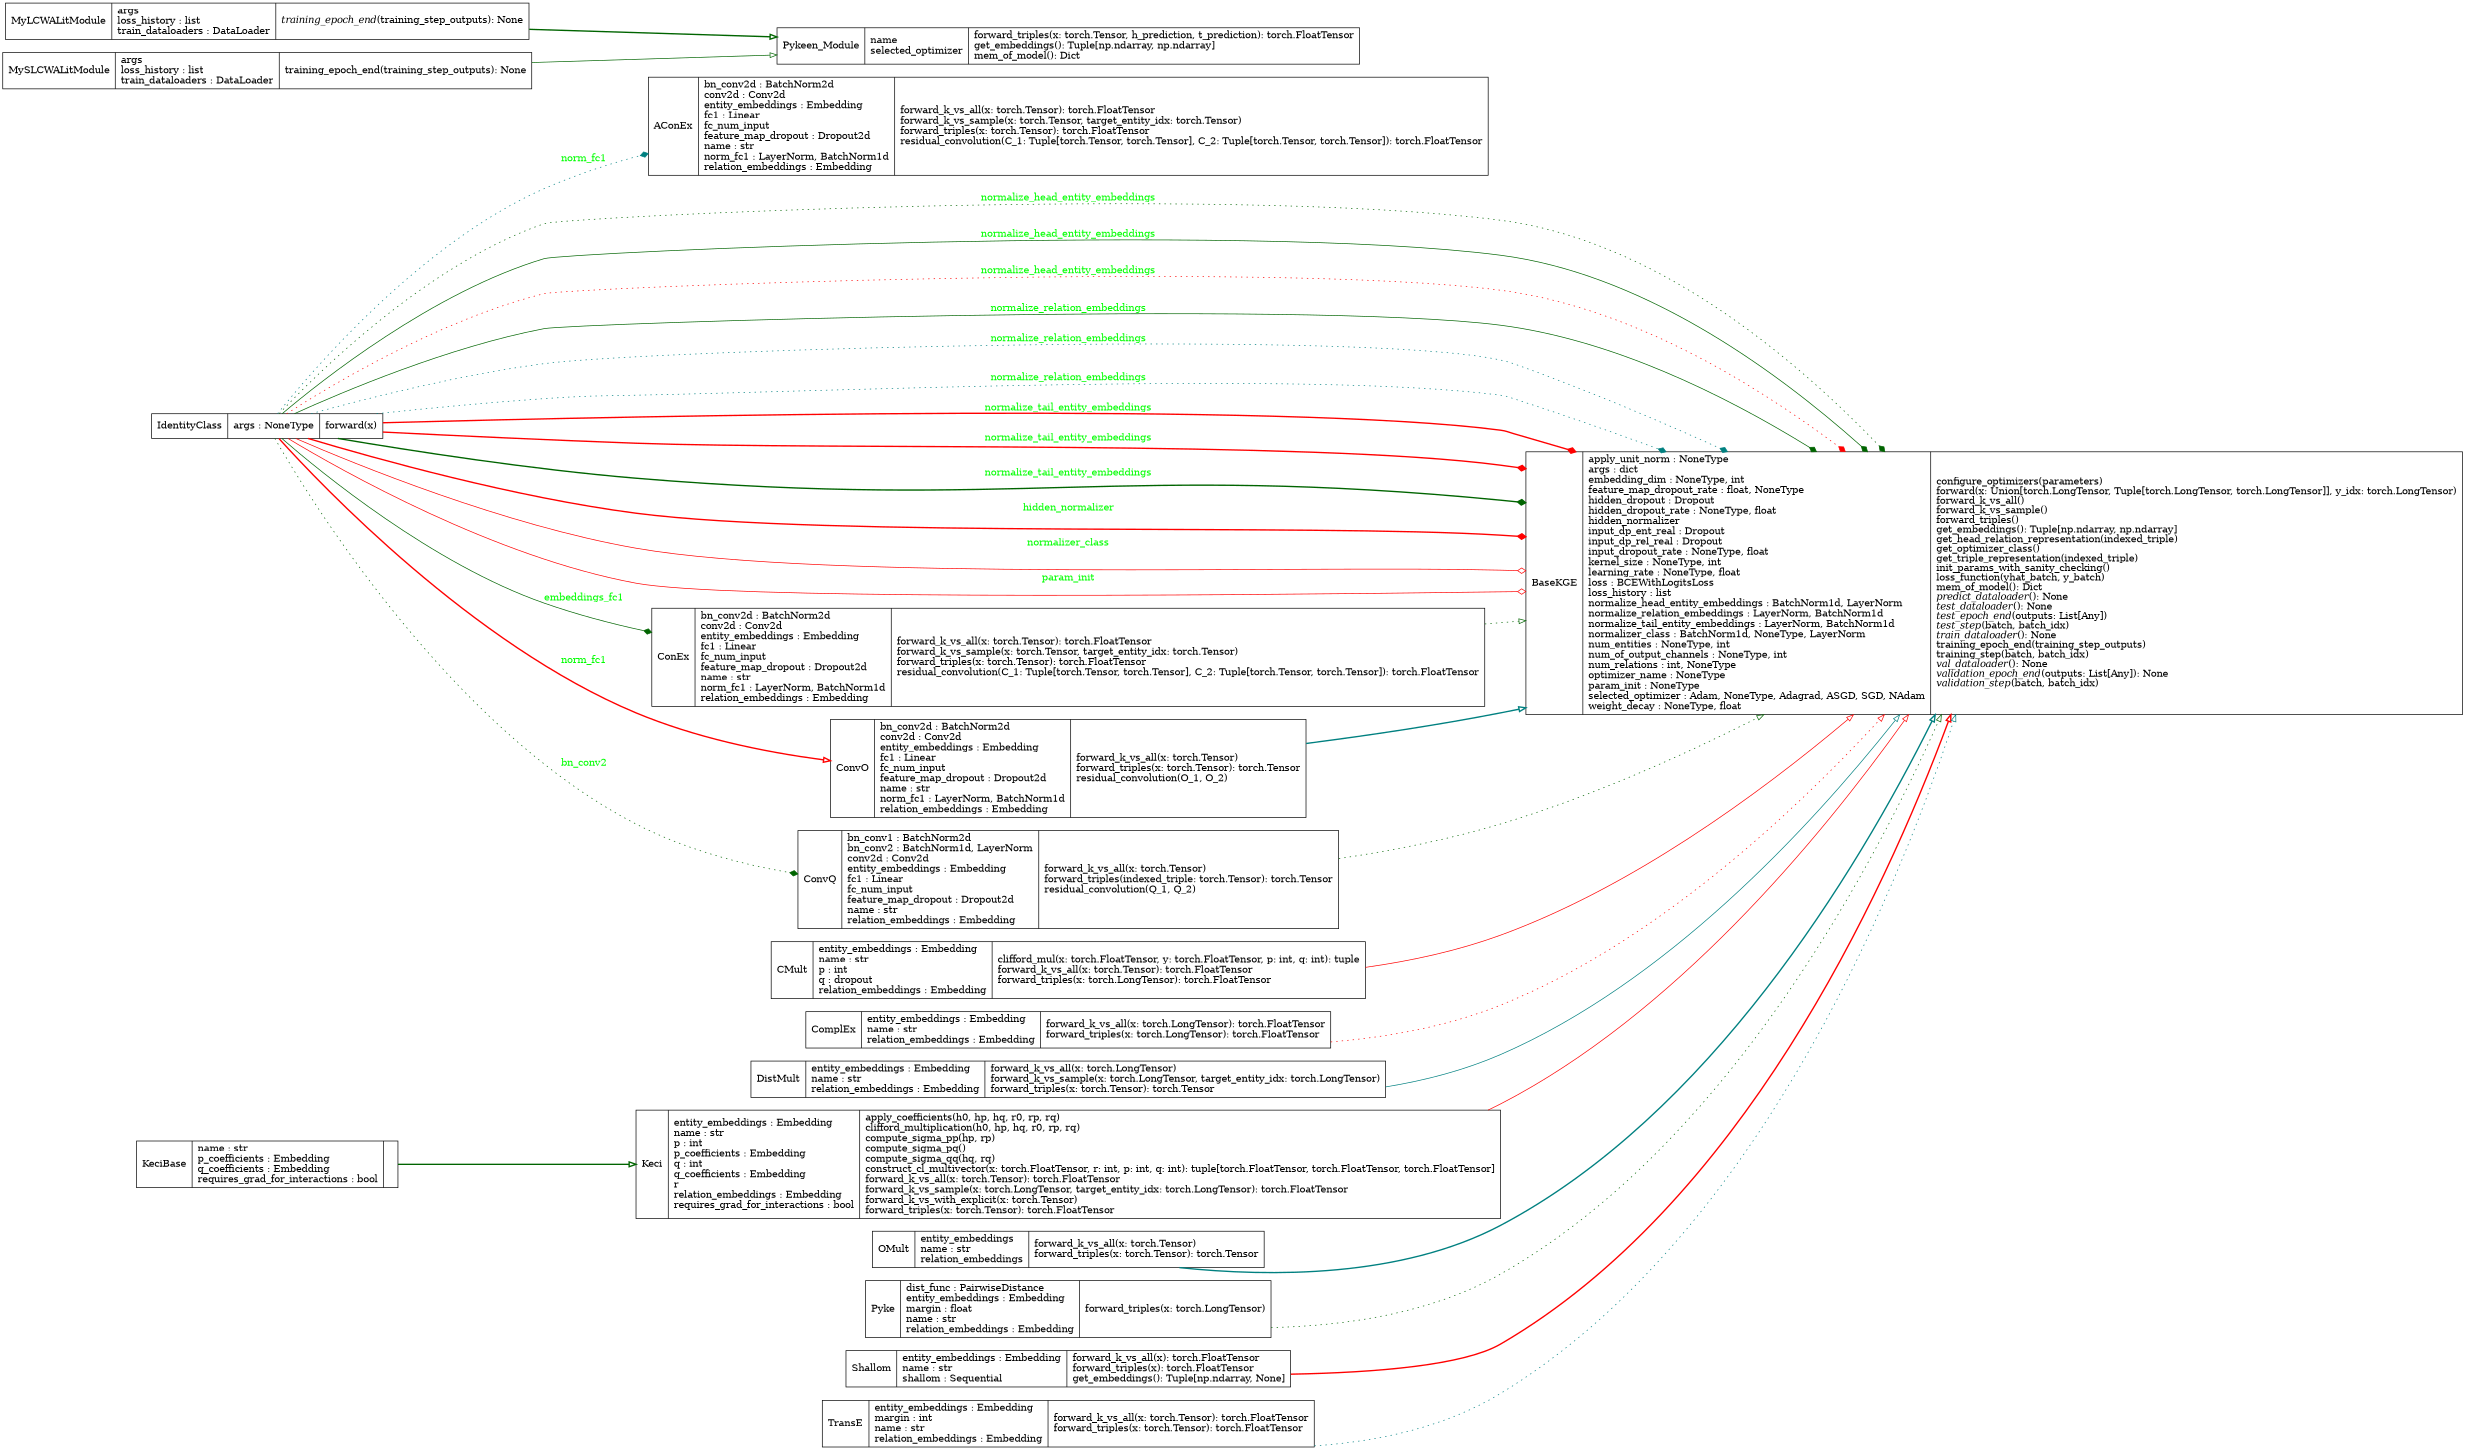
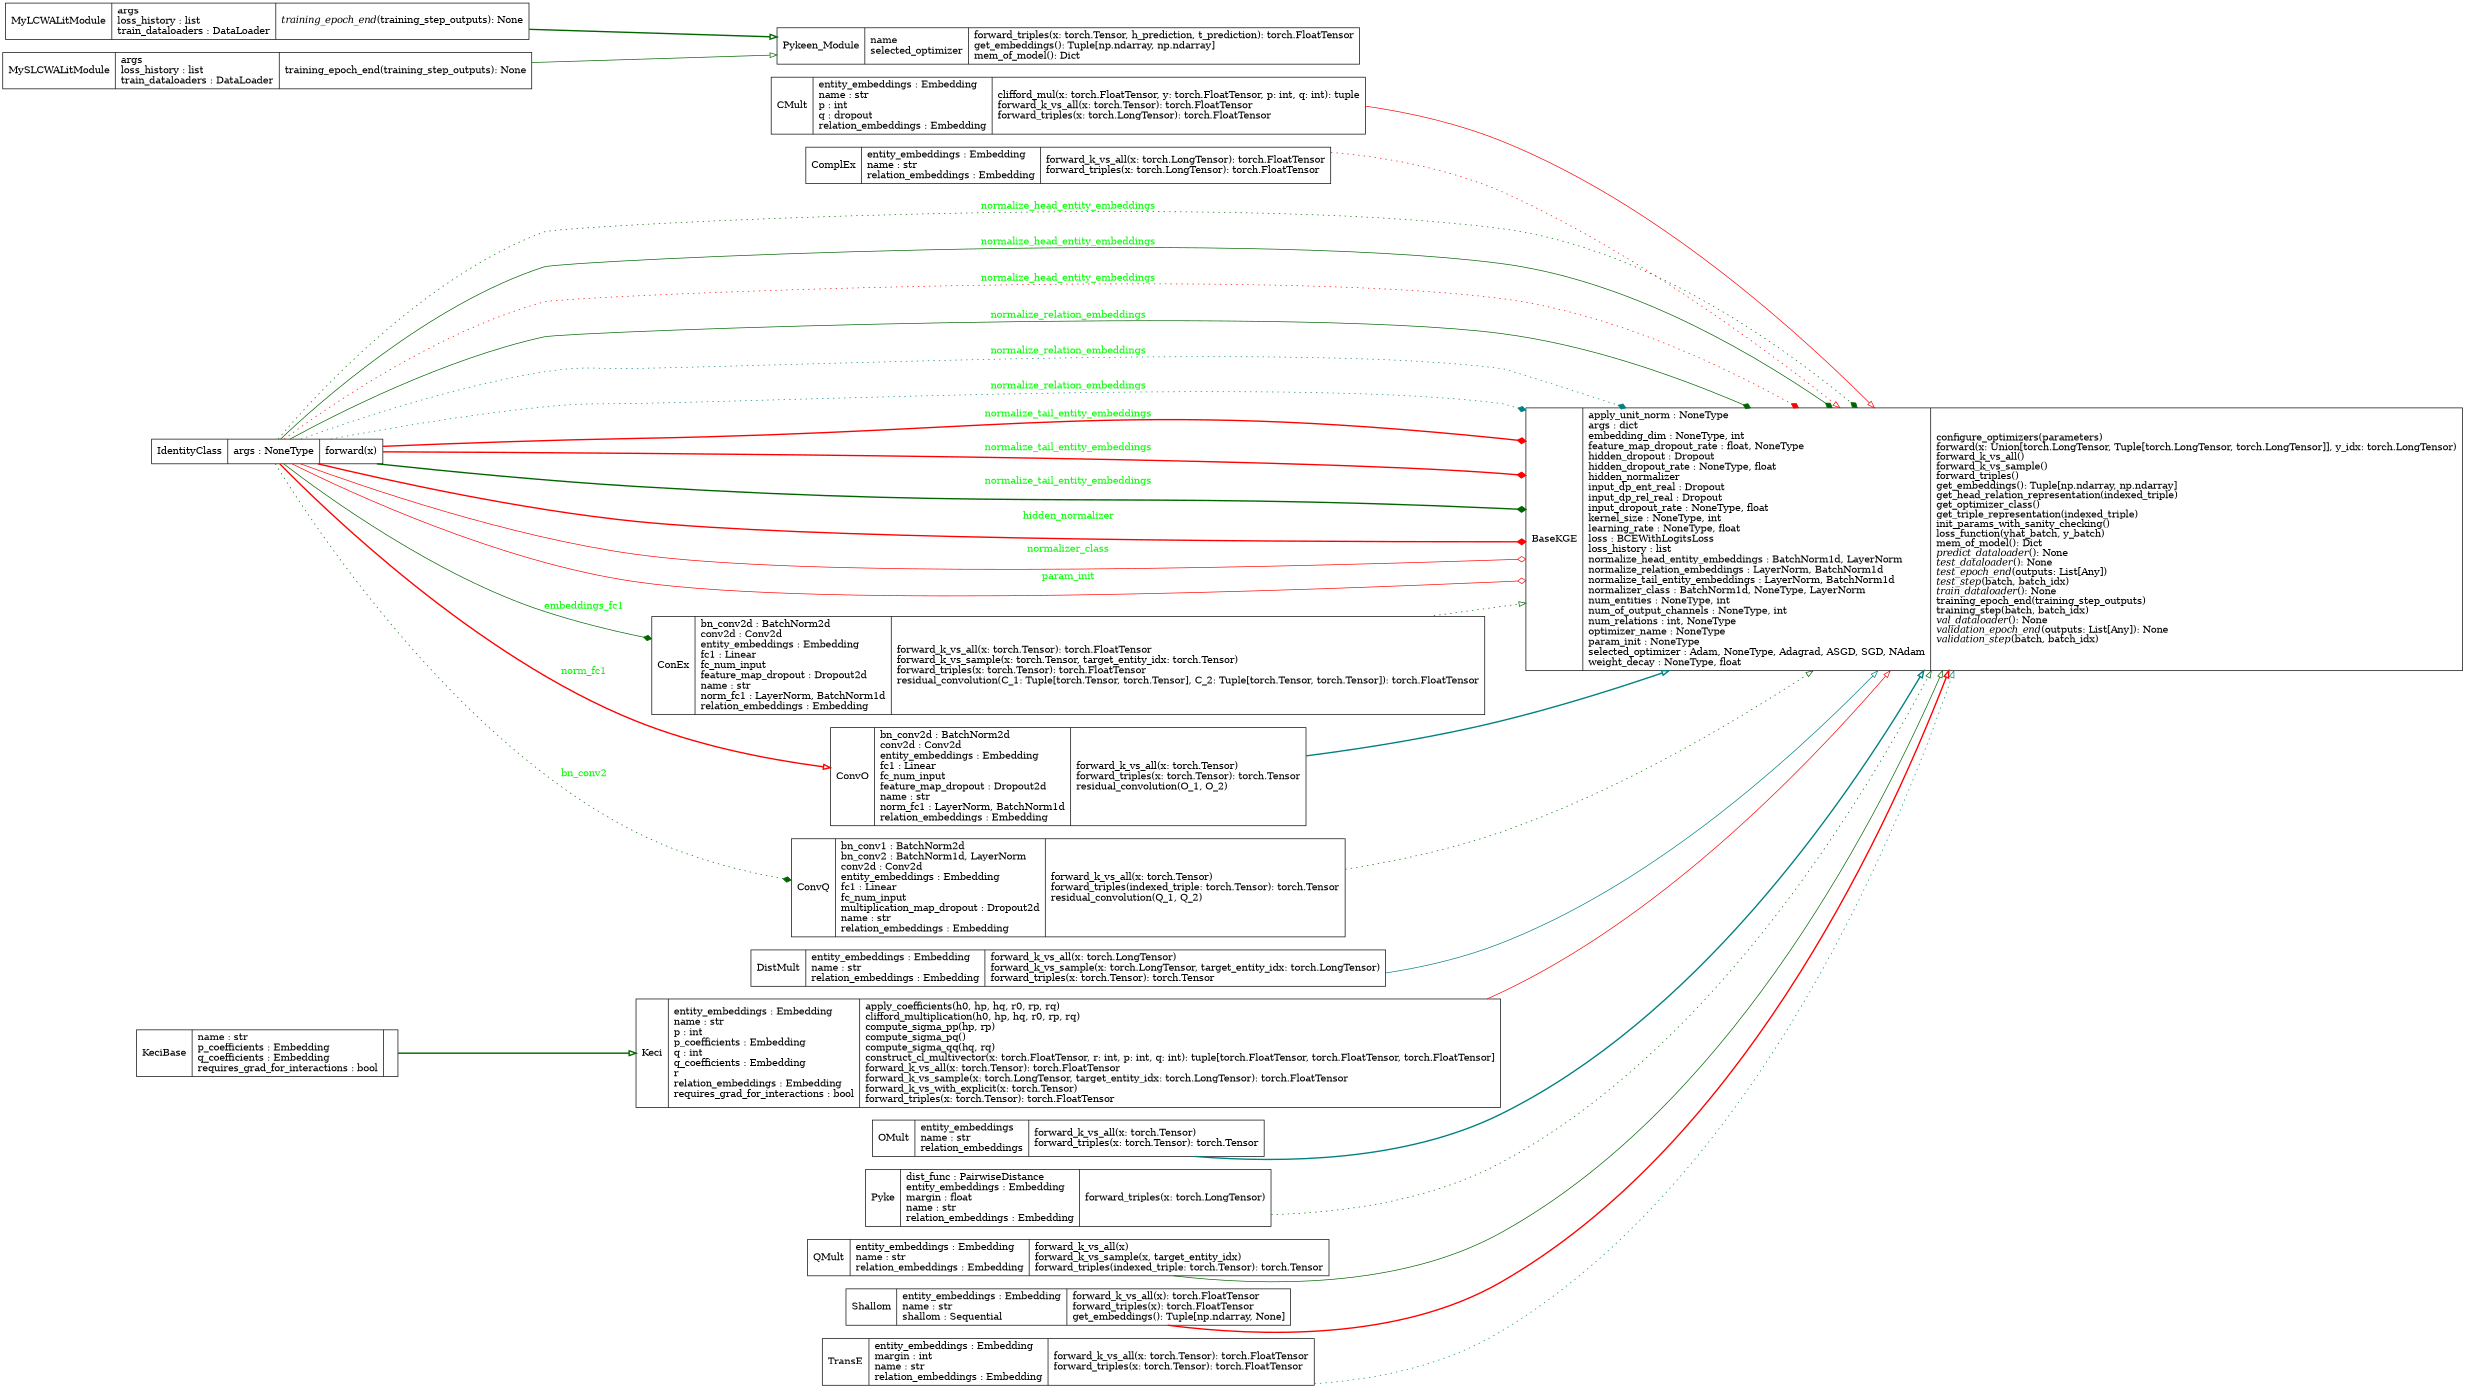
node "AConEx": removed
node "ConvQ": text "feature_map_dropout : Dropout2d" -> "multiplication_map_dropout : Dropout2d"
node "QMult": added
